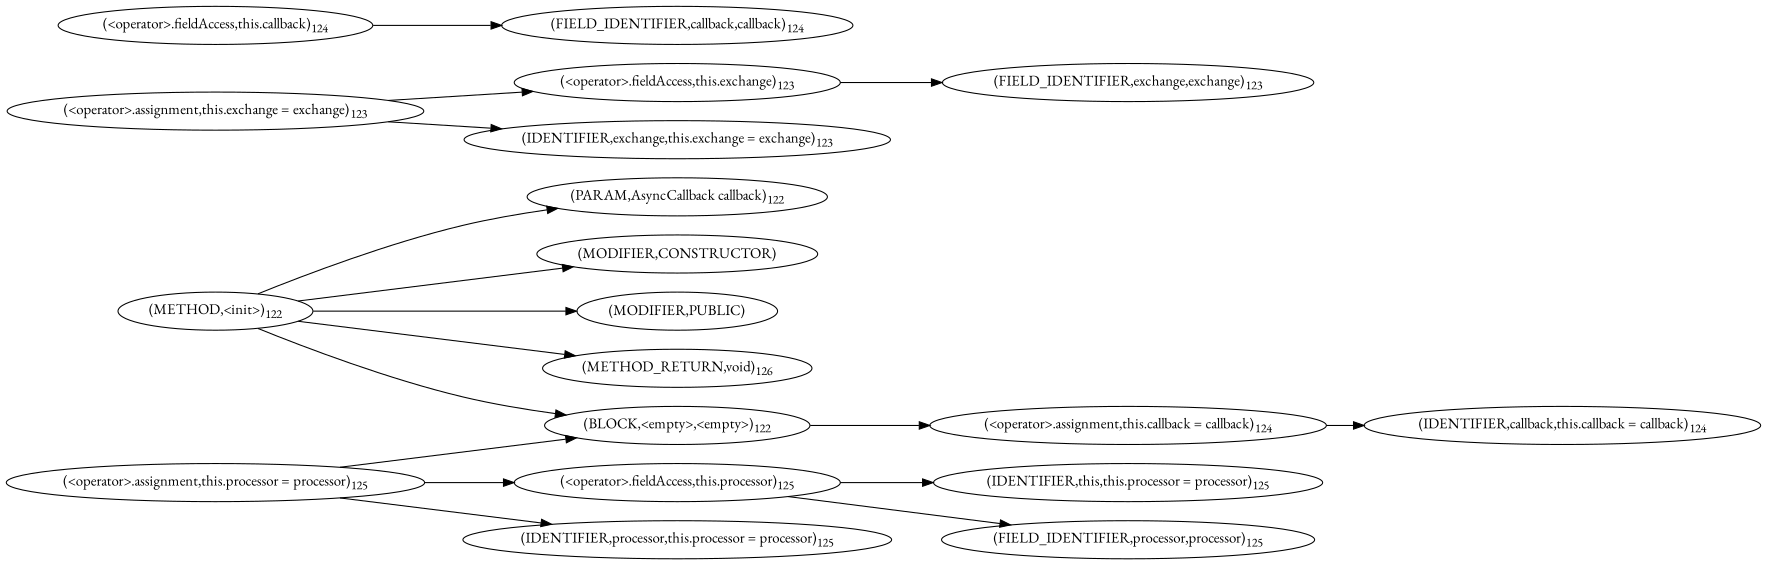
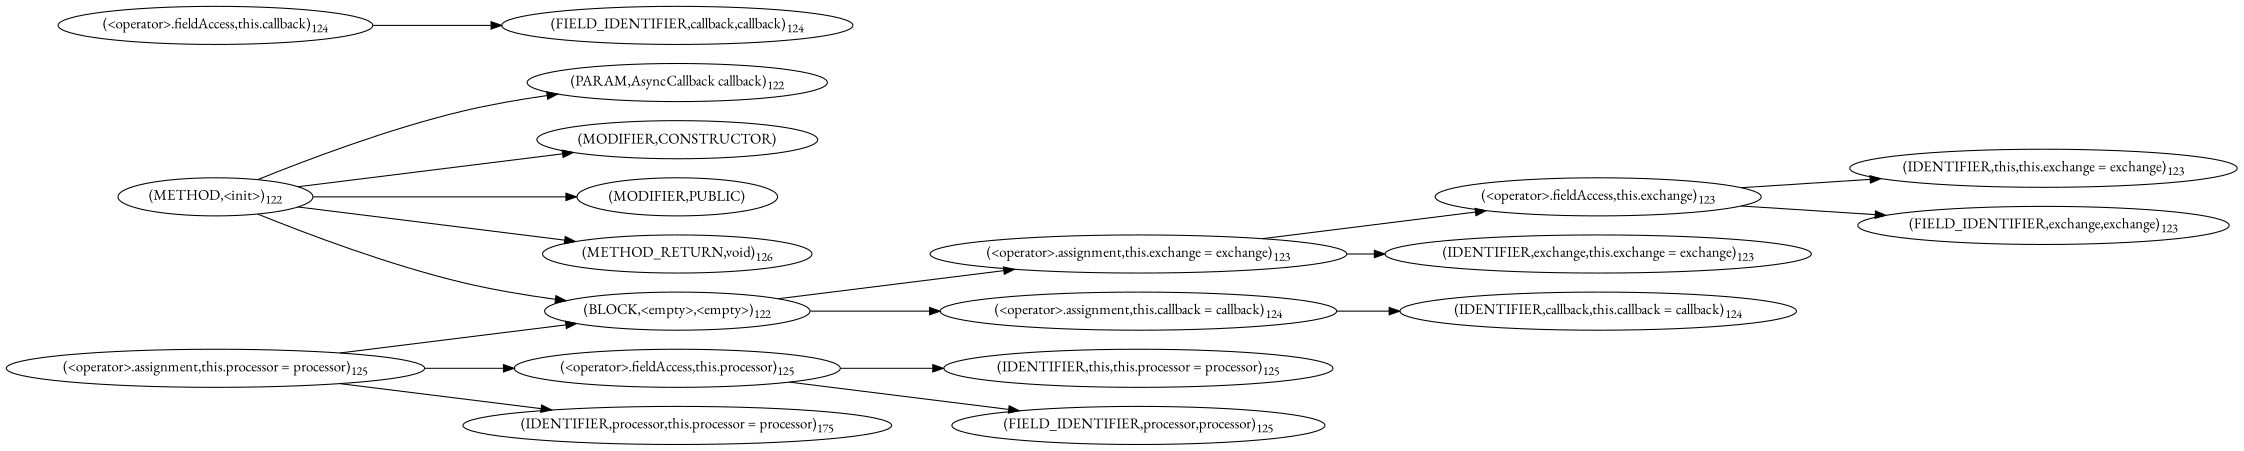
node "(IDENTIFIER,this,this.exchange = exchange)": added
edge "(BLOCK,<empty>,<empty>)" -> "(<operator>.assignment,this.exchange = exchange)": added
node "(IDENTIFIER,processor,this.processor = processor)": text "125" -> "175"
